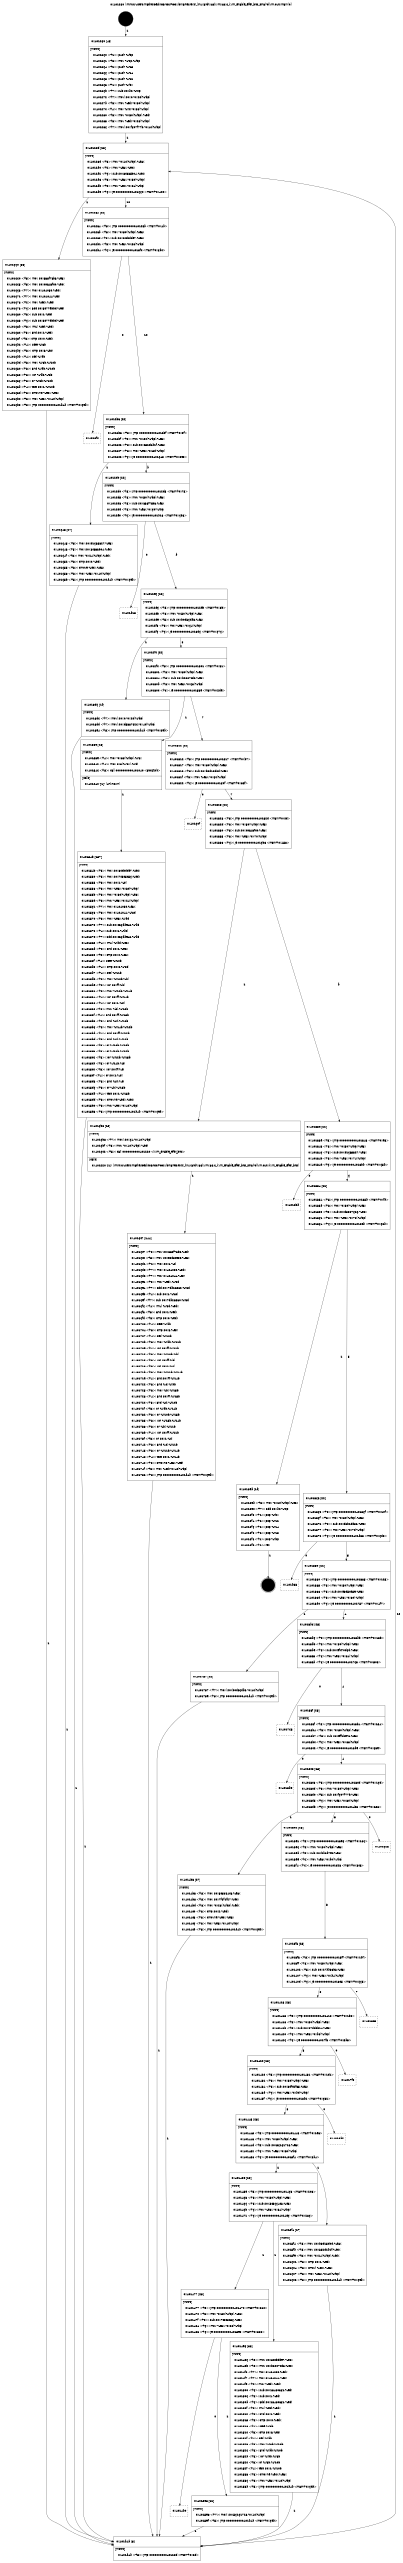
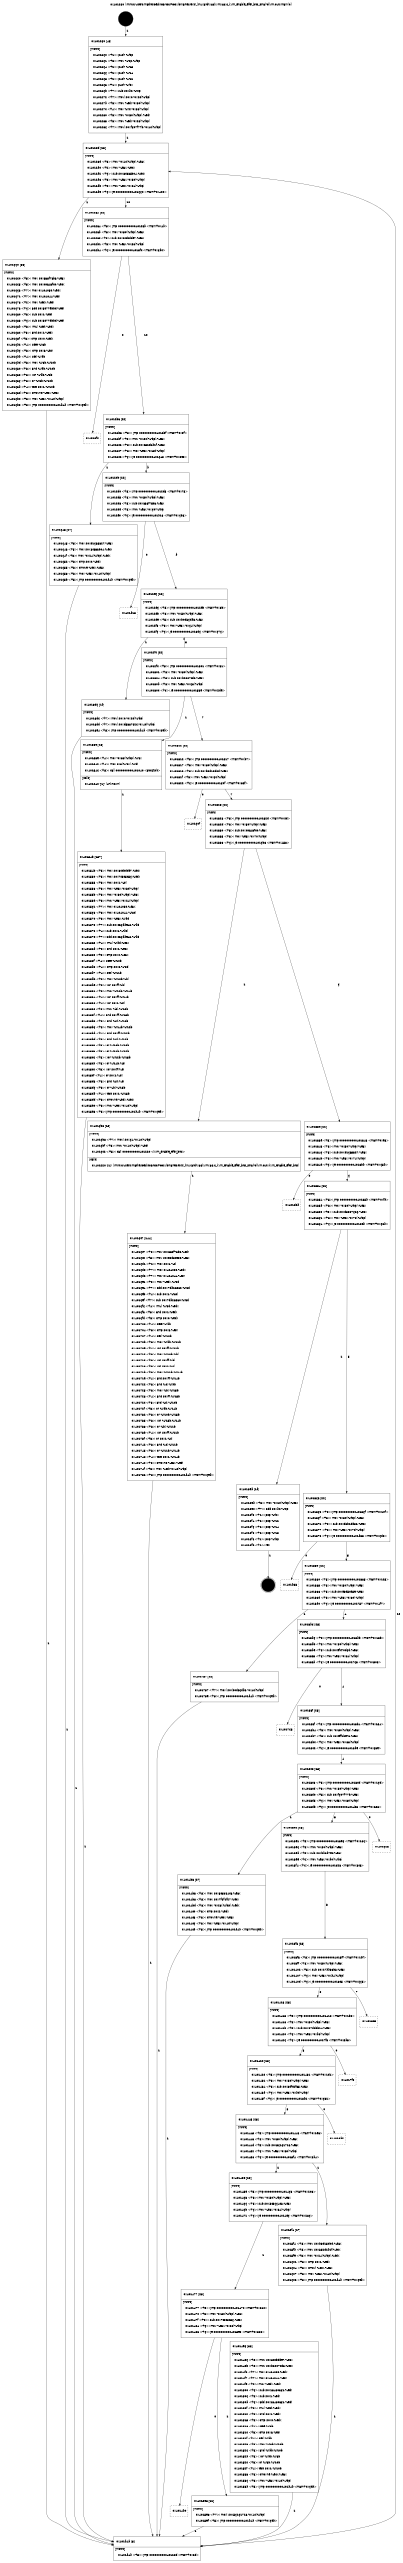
edge "0x4012e6 [22]" -> "0x4012fc [22]": reversed
edge "0x401328 [22]" -> "0x40133e [22]": label " 9" -> " 6"
node "0x40189e": removed
edge "0x40145e [25]" -> "0x4014e6 [88]": removed, label "1"
